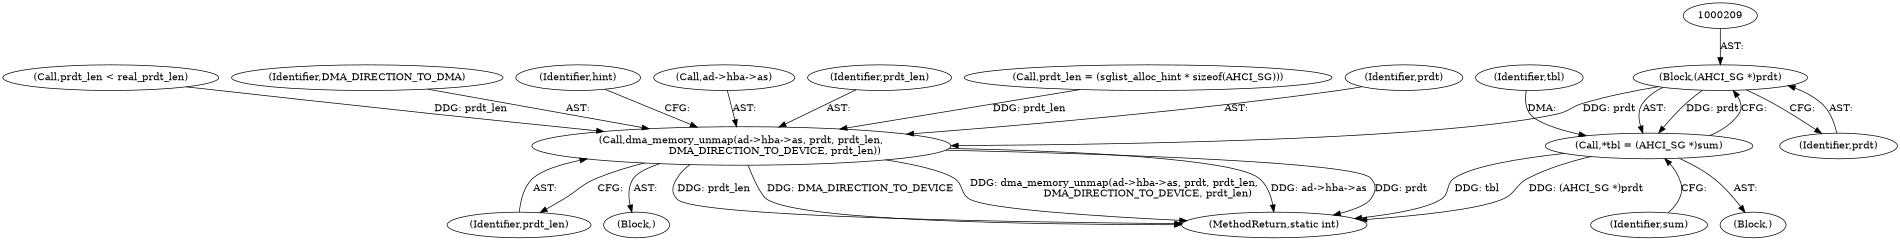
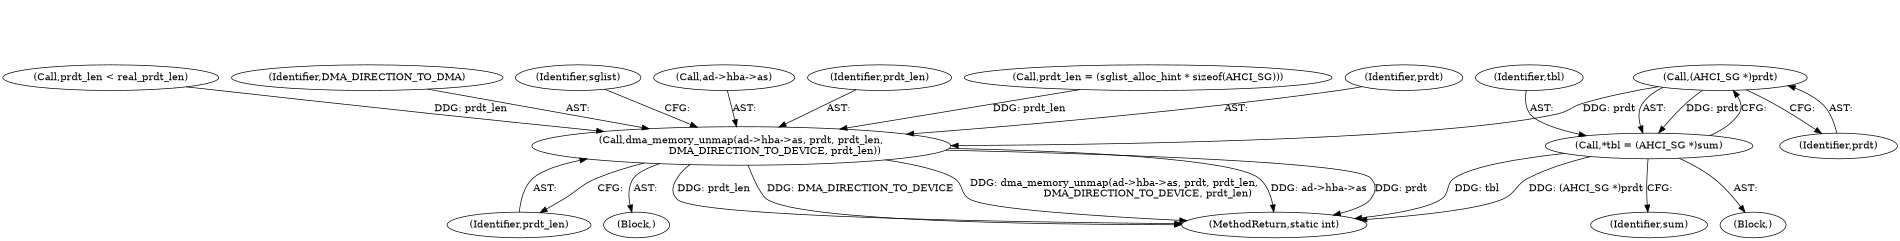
node "1000209": removed
node "(Identifier,hint)": label "(Identifier,hint)" -> "(Identifier,sglist)"
node "(Block,(AHCI_SG *)prdt)": label "(Block,(AHCI_SG *)prdt)" -> "(Call,(AHCI_SG *)prdt)"
edge "(Identifier,tbl)" -> "(Call,*tbl = (AHCI_SG *)sum)": label "DMA: " -> "AST: "
edge "(Identifier,sum)" -> "(Call,*tbl = (AHCI_SG *)sum)": reversed
